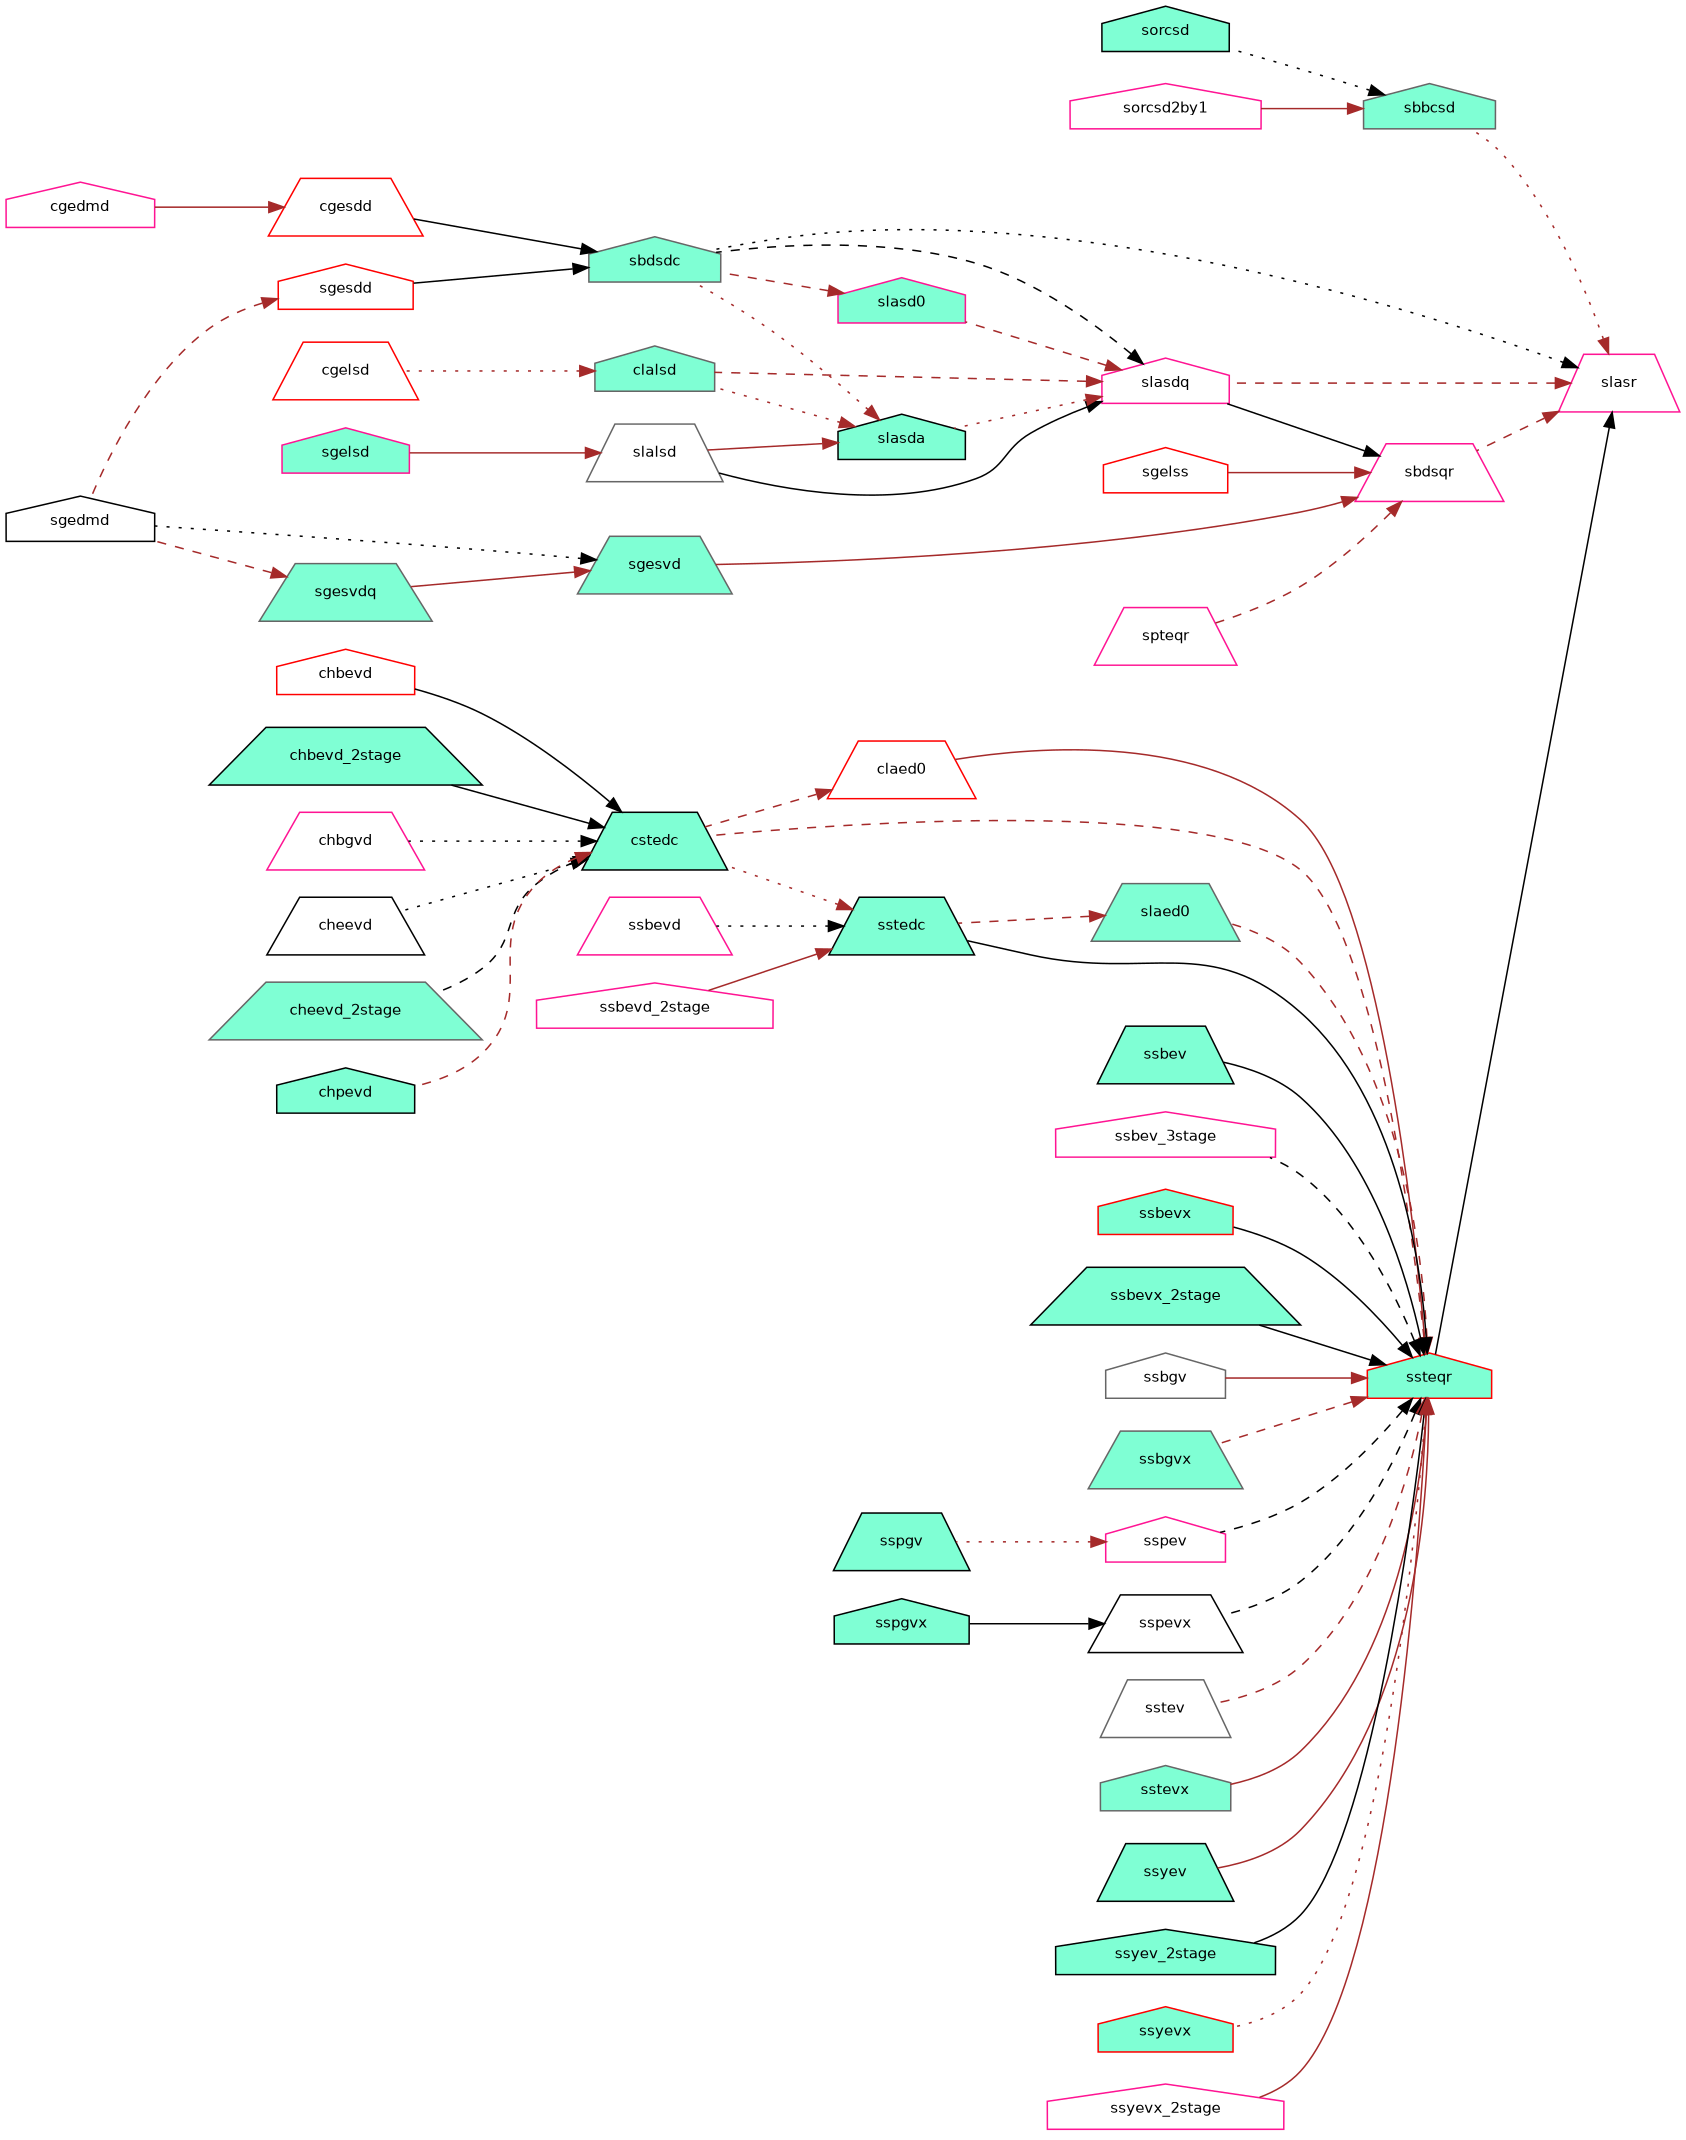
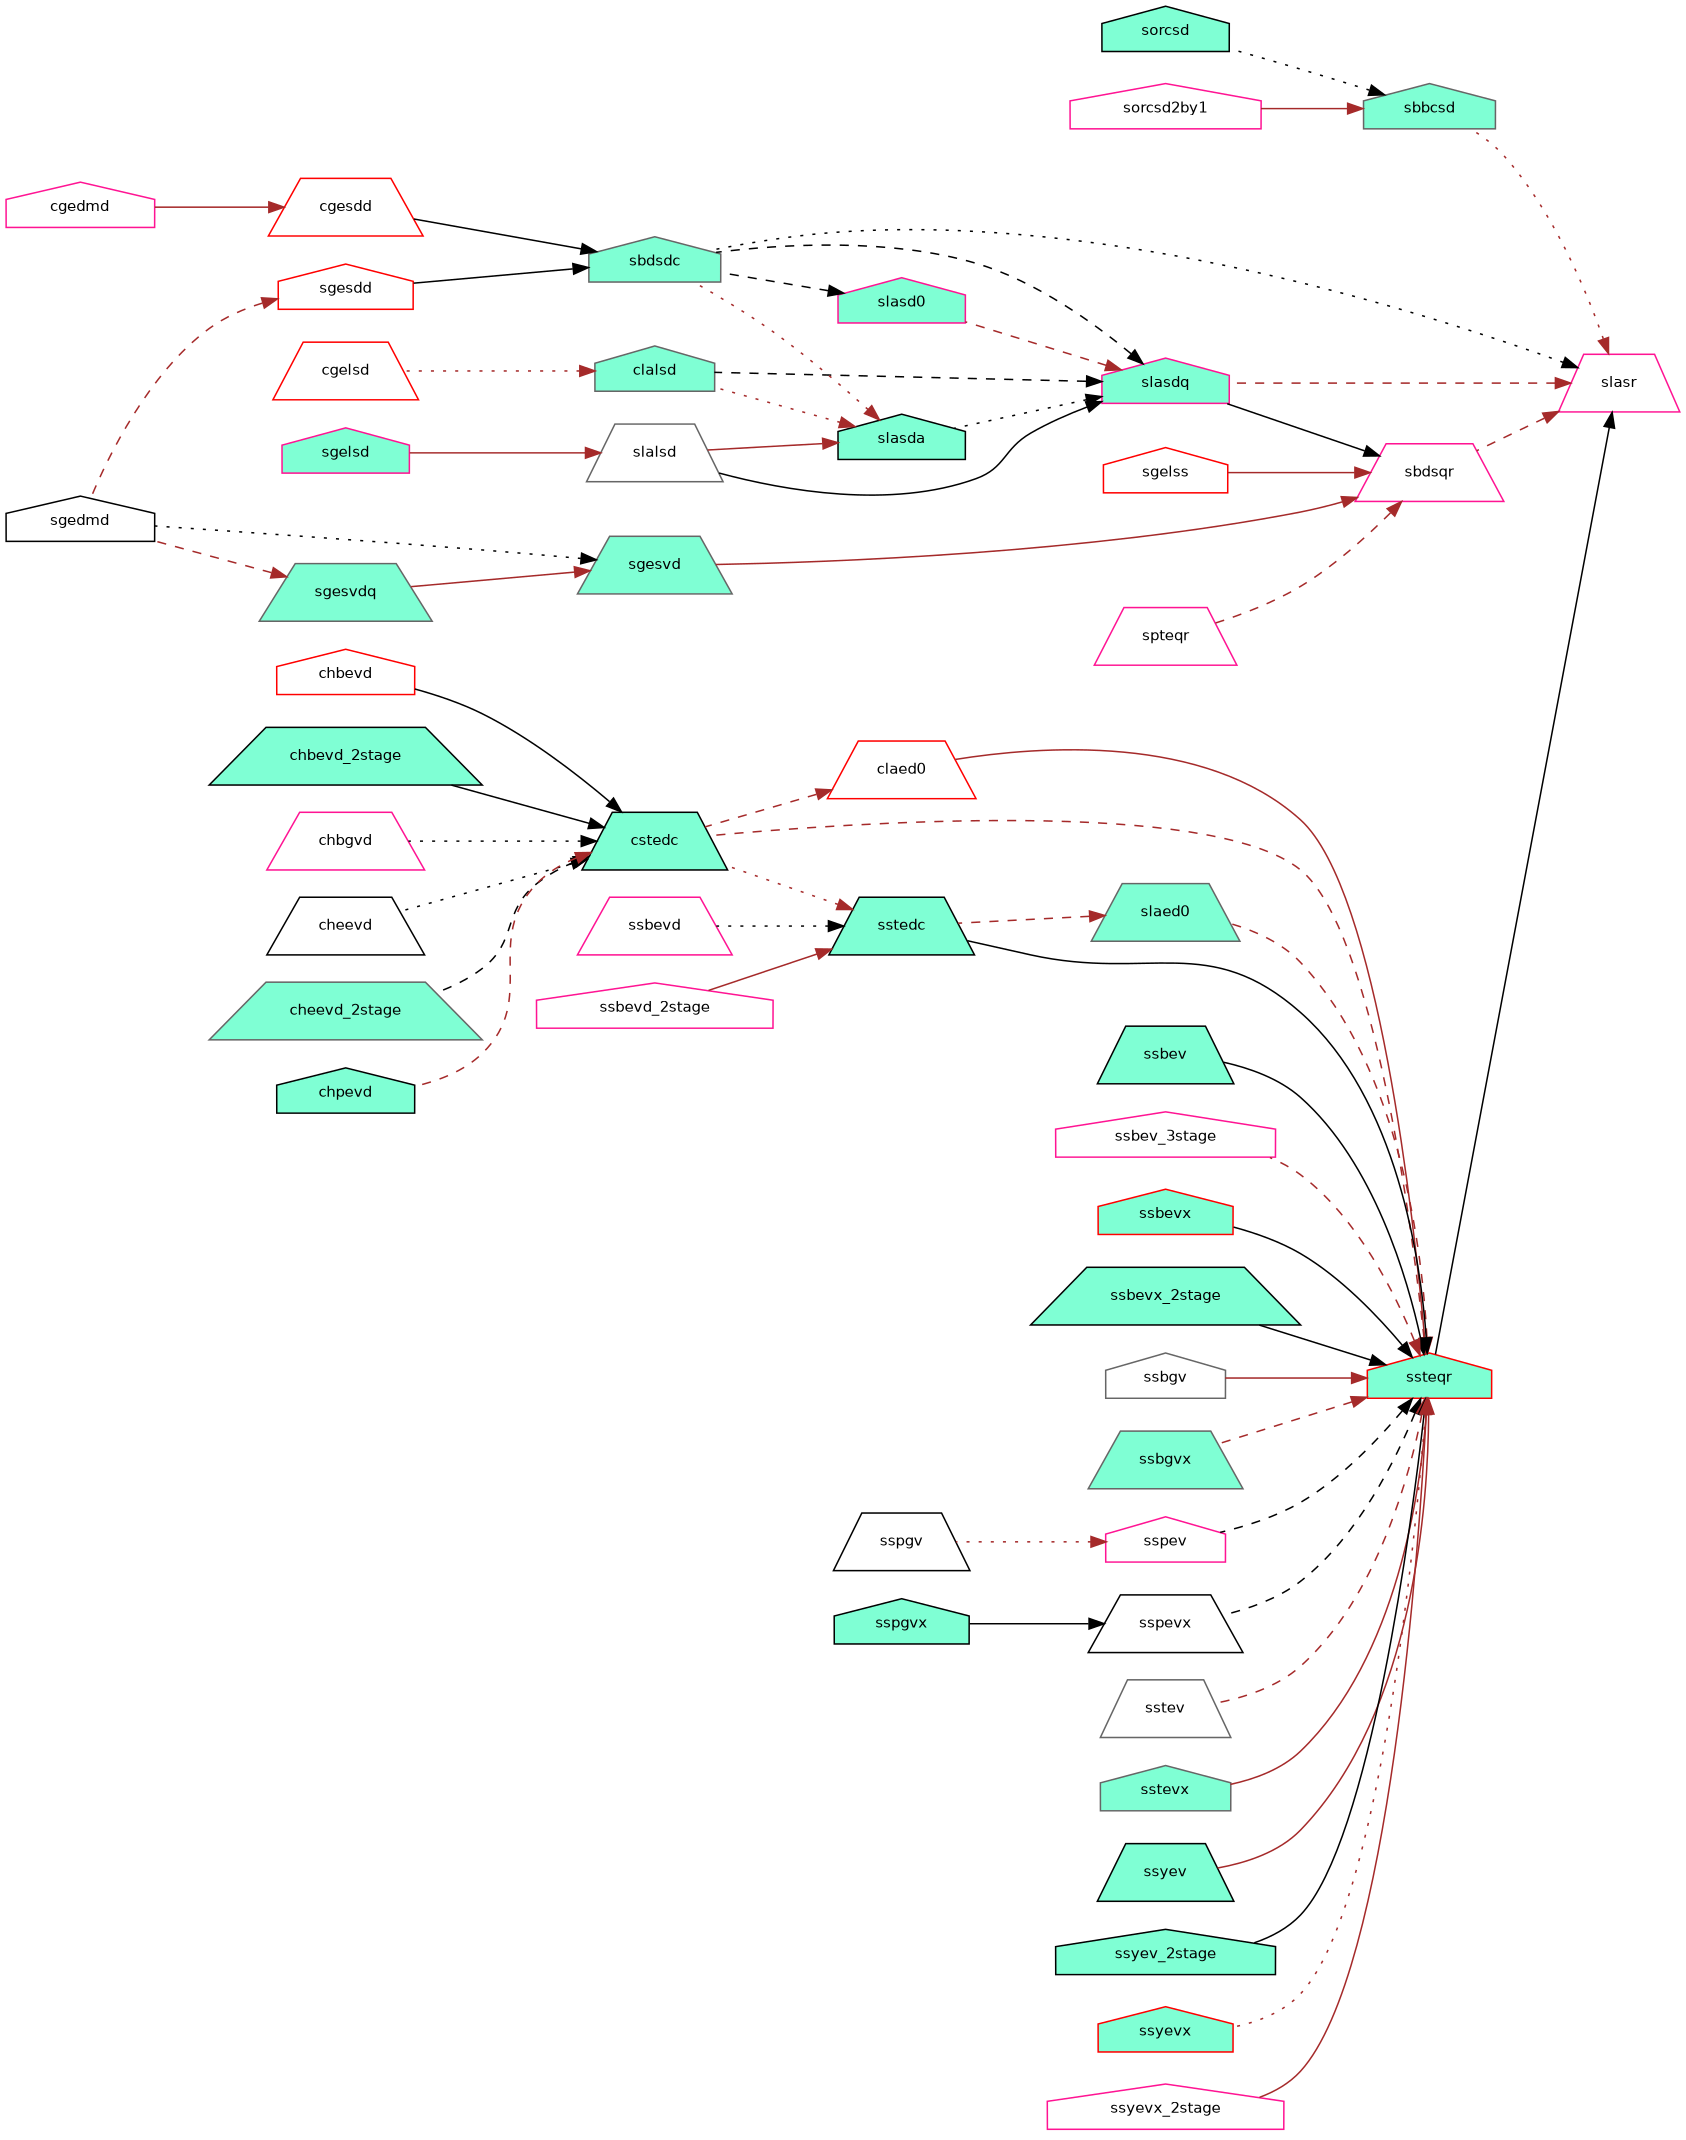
edge "sbdsdc" -> "slasd0": color brown -> black
edge "clalsd" -> "slasdq": color brown -> black
node "slasdq": fillcolor white -> aquamarine
edge "slasda" -> "slasdq": color brown -> black
edge "ssbev_3stage" -> "ssteqr": color black -> brown
node "sspgv": fillcolor aquamarine -> white
